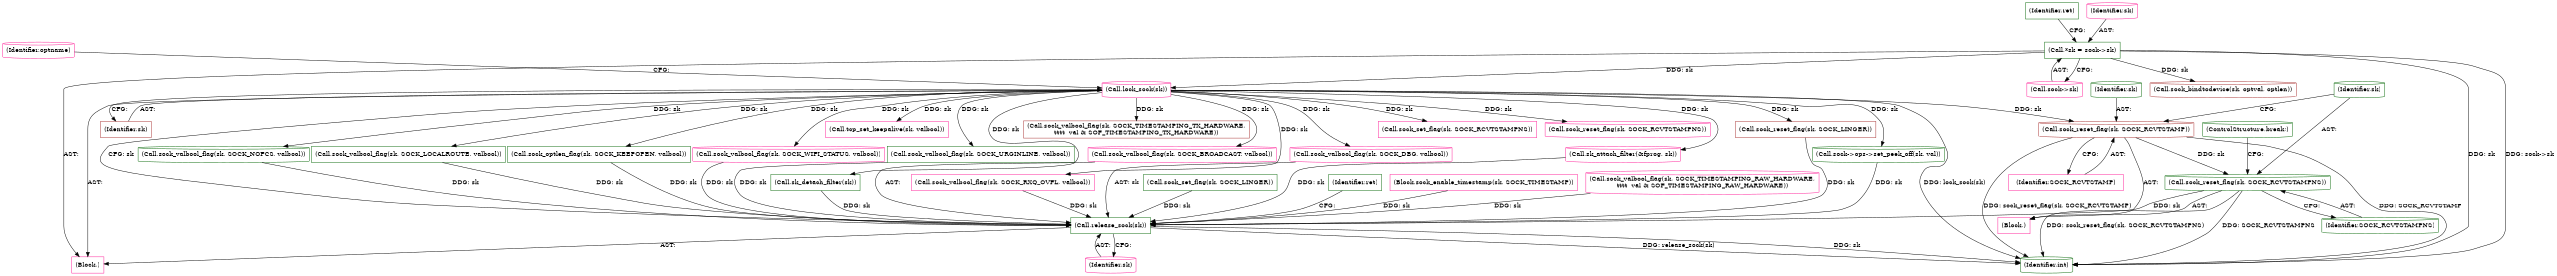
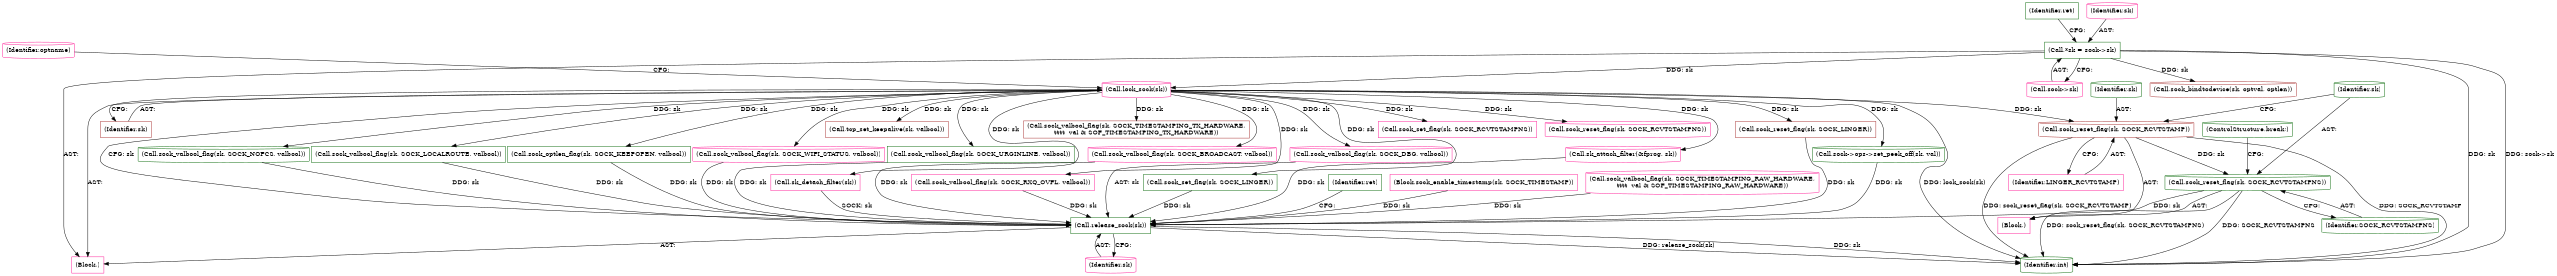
node "(Call,tcp_set_keepalive(sk, valbool))": color deeppink -> brown
edge "(Call,lock_sock(sk))" -> "(Call,sock_set_flag(sk, SOCK_LINGER))": added, label "DDG: sk"
node "(Call,sk_detach_filter(sk))": color darkgreen -> deeppink
edge "(Call,sock_valbool_flag(sk, SOCK_BROADCAST, valbool))" -> "(Call,release_sock(sk))": label "AST: " -> "DDG: sk"
node "(Identifier,SOCK_RCVTSTAMP)": label "(Identifier,SOCK_RCVTSTAMP)" -> "(Identifier,LINGER_RCVTSTAMP)"
edge "(Call,sk_detach_filter(sk))" -> "(Call,release_sock(sk))": label "DDG: sk" -> "SOCK: sk"
